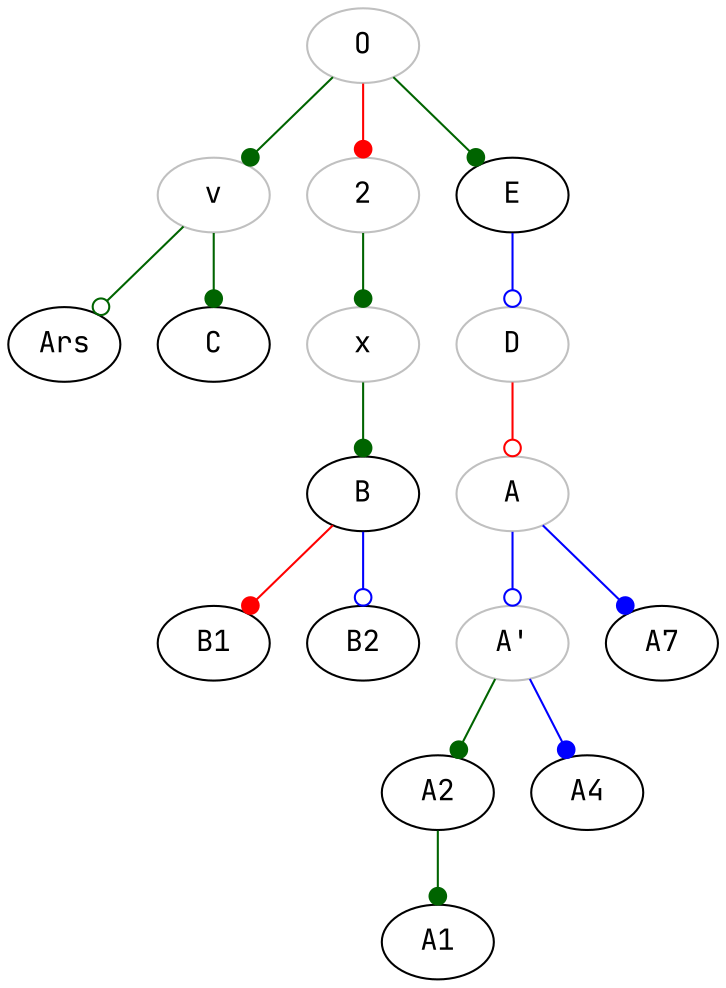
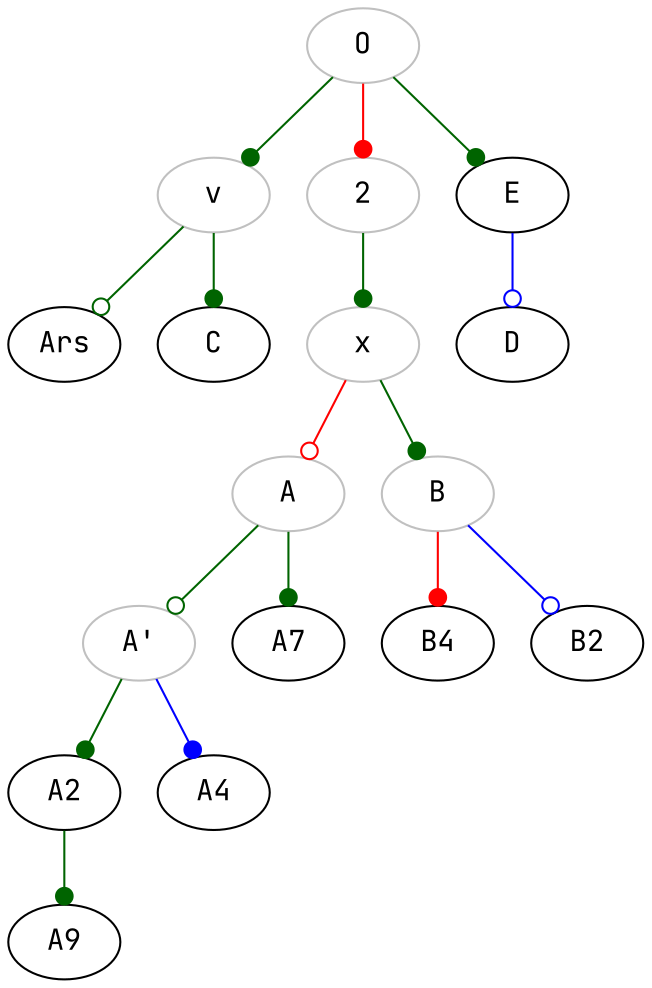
node "D": color grey -> black
edge "D" -> "A": now "x" -> "A"
node "B": color black -> grey
edge "A" -> "A'": color blue -> darkgreen
edge "A" -> "A7": color blue -> darkgreen
node "B1": label "B1" -> "B4"
node "A1": label "A1" -> "A9"
